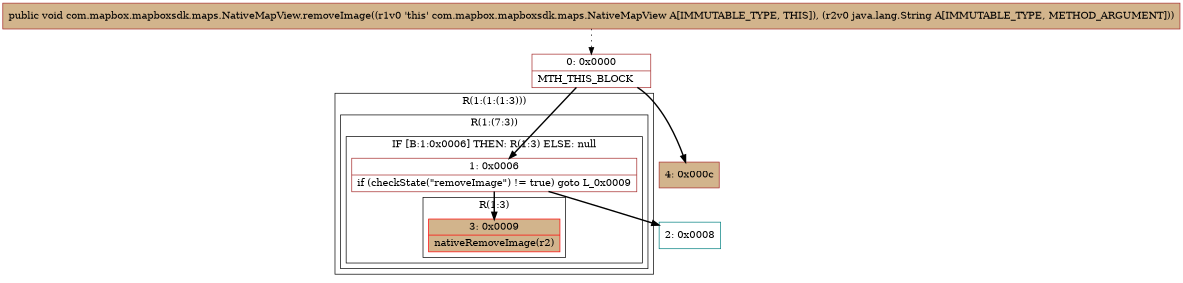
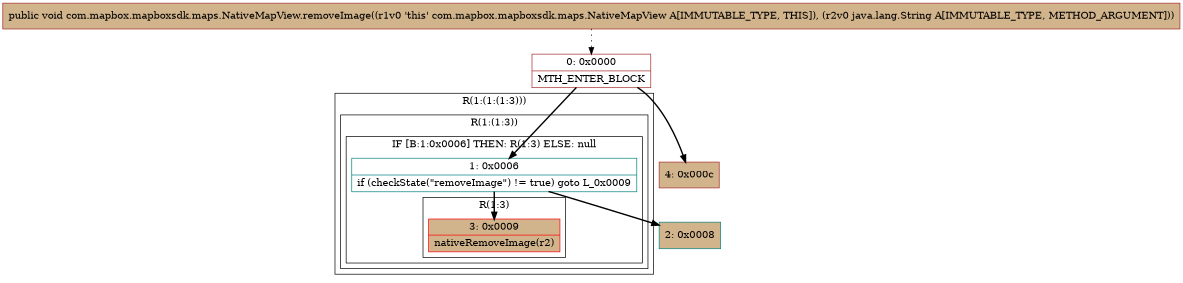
node "0: 0x0000": text "MTH_THIS_BLOCK" -> "MTH_ENTER_BLOCK"
cluster "R(1:(7:3))": label "R(1:(7:3))" -> "R(1:(1:3))"
node "1: 0x0006": color brown -> teal
node "2: 0x0008": fillcolor white -> tan
